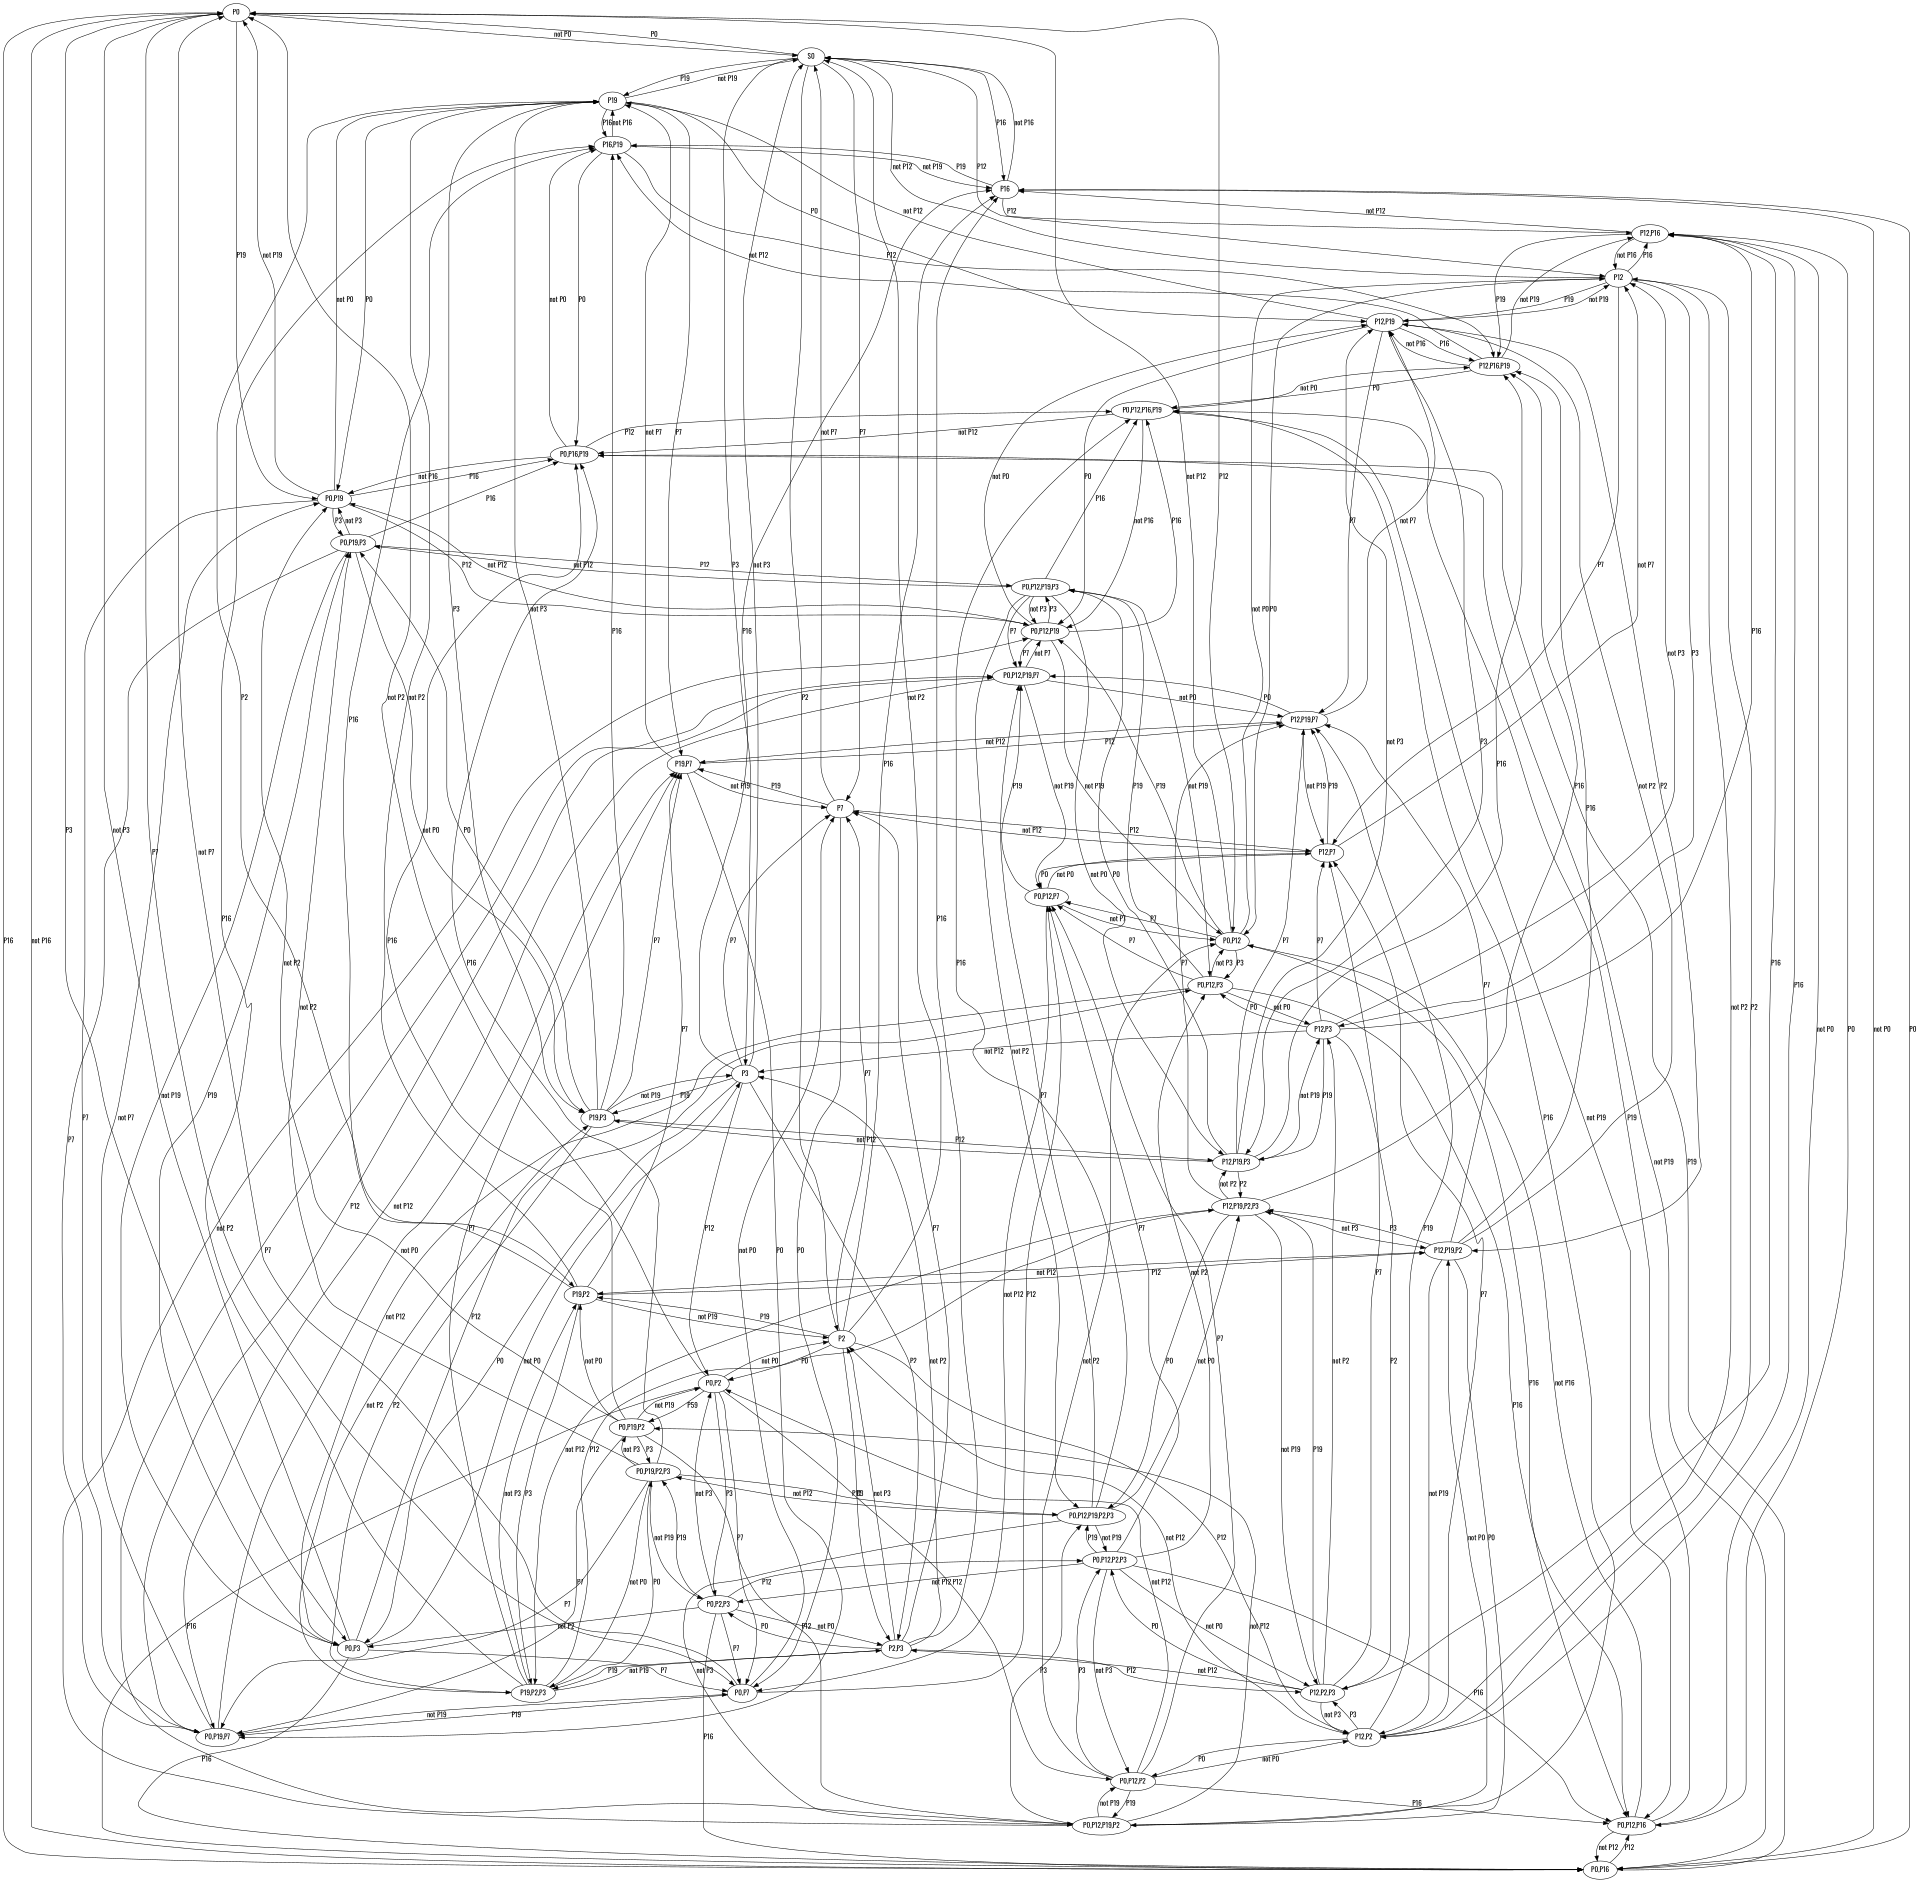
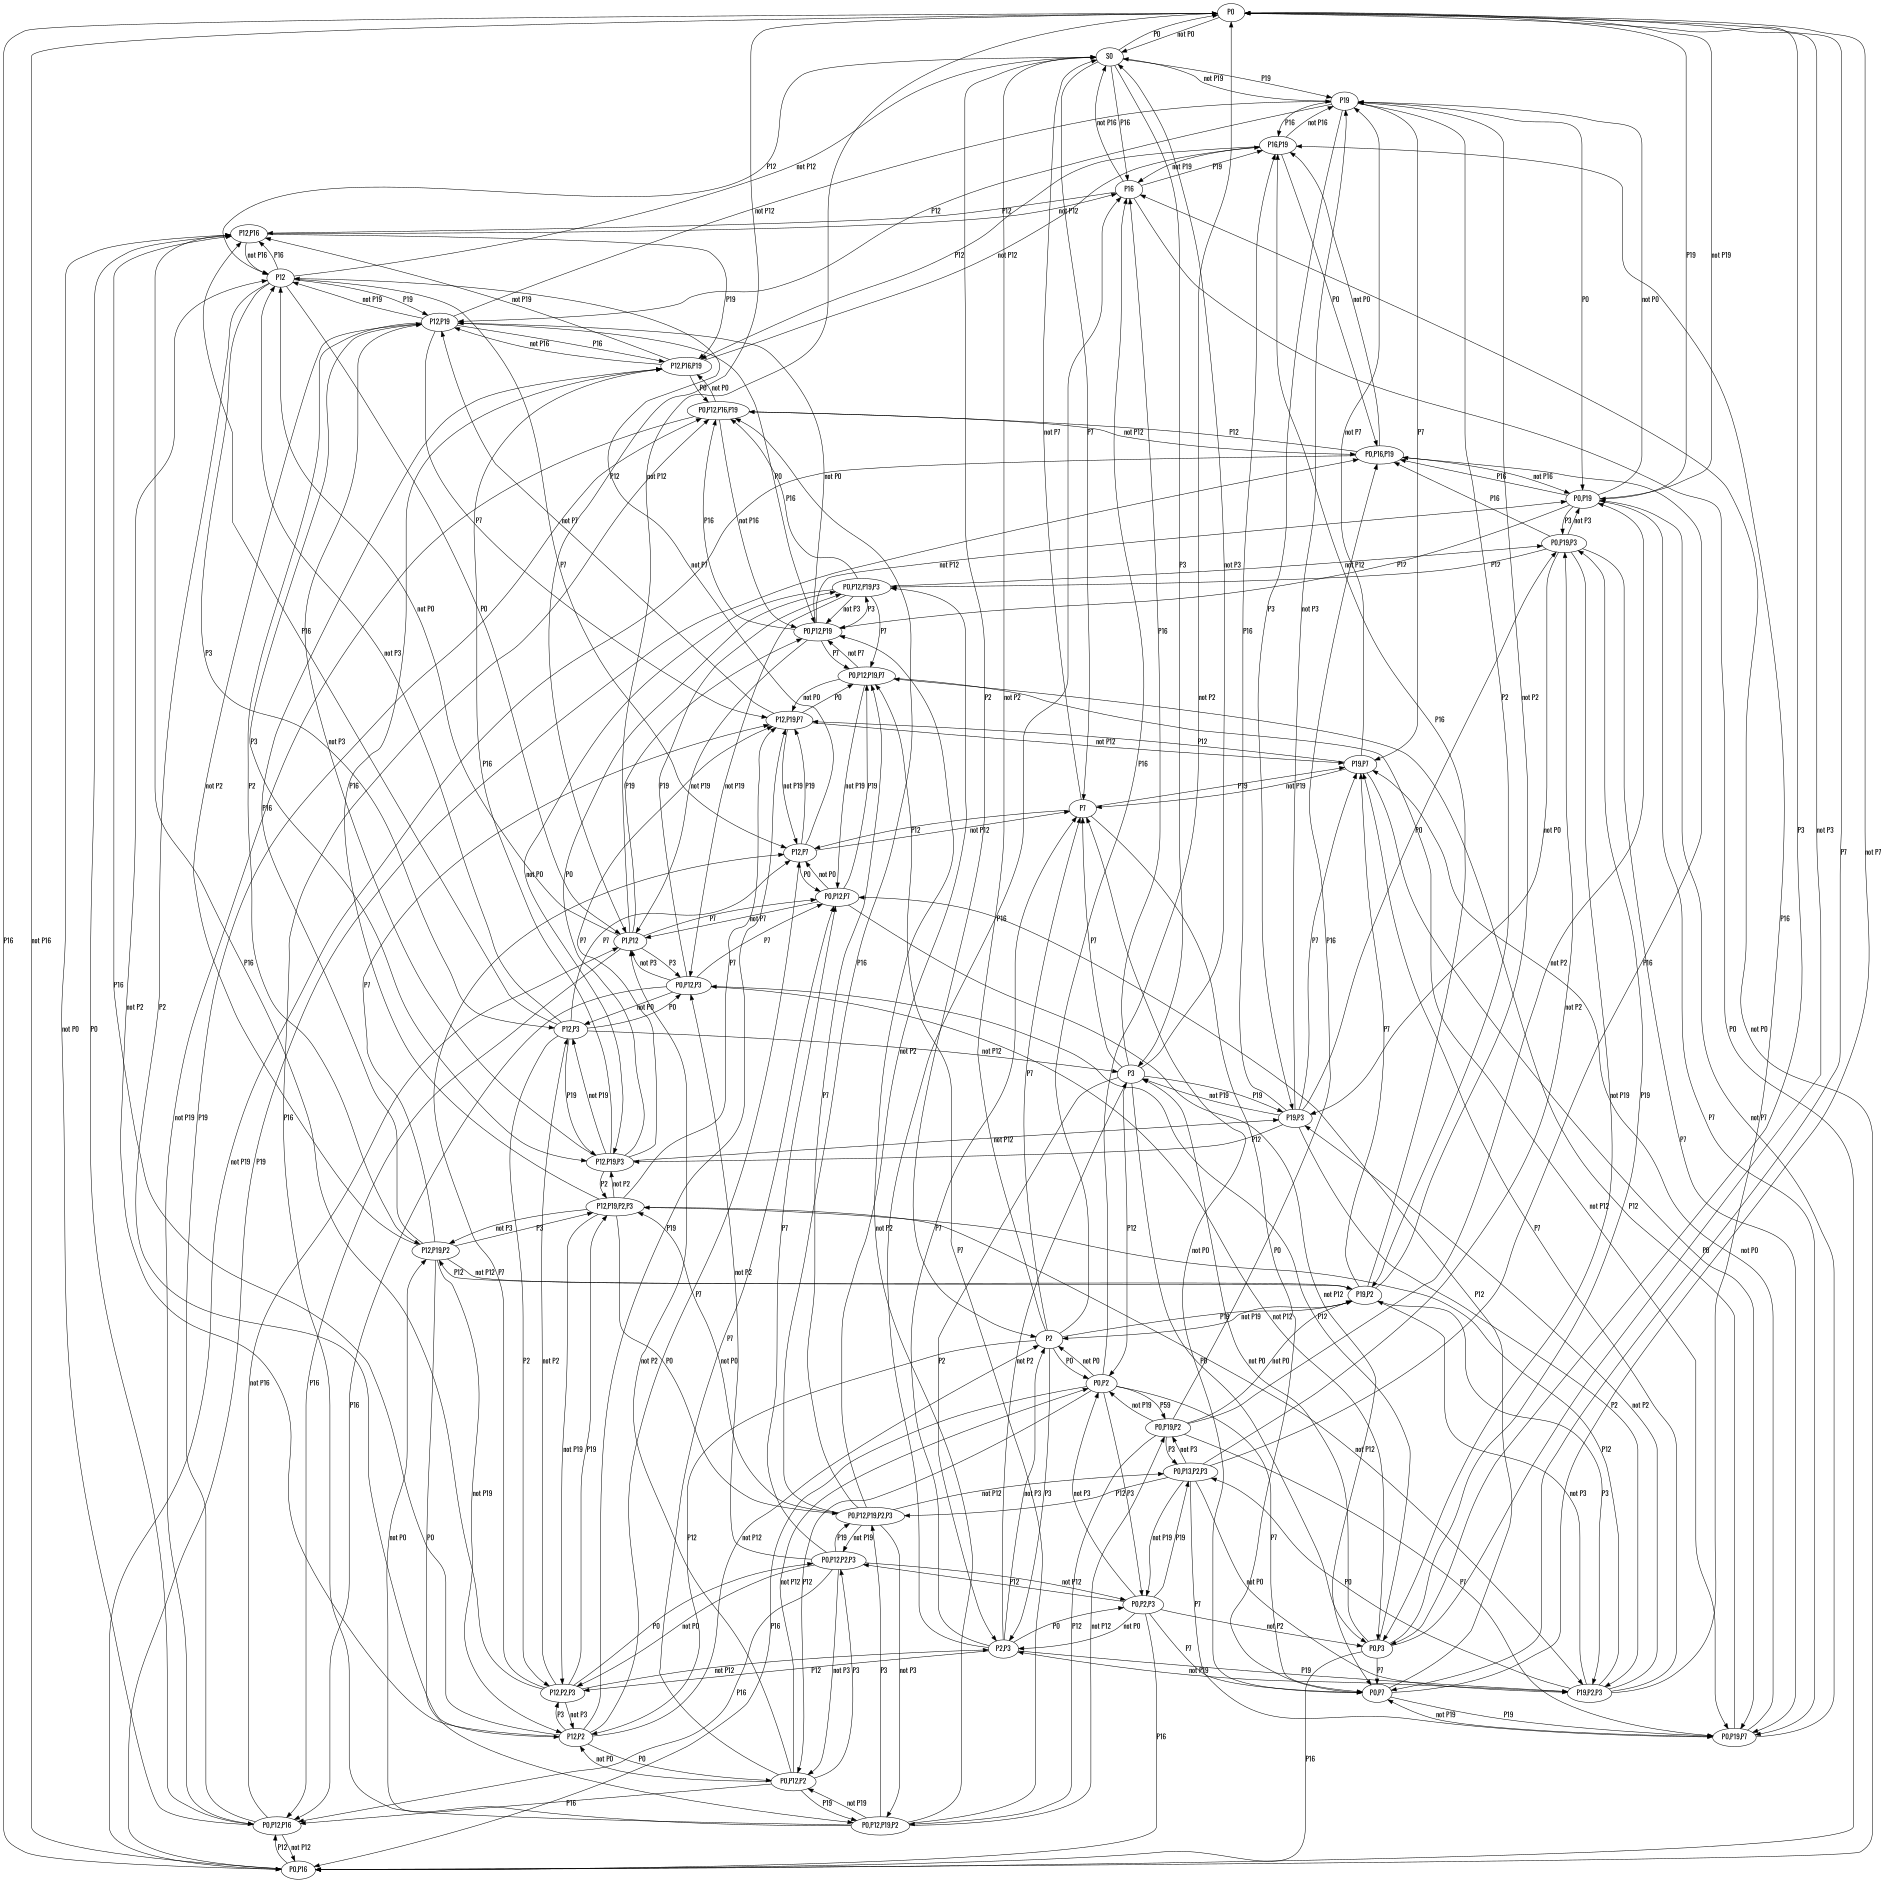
edge "P19" -> "P12,P19": label "P0" -> "P12"
node "P0,P12": label "P0,P12" -> "P1,P12"
edge "P0,P12,P19,P3" -> "P0,P12,P19,P2,P3": reversed
node "P0,P19,P2,P3": label "P0,P19,P2,P3" -> "P0,P13,P2,P3"
